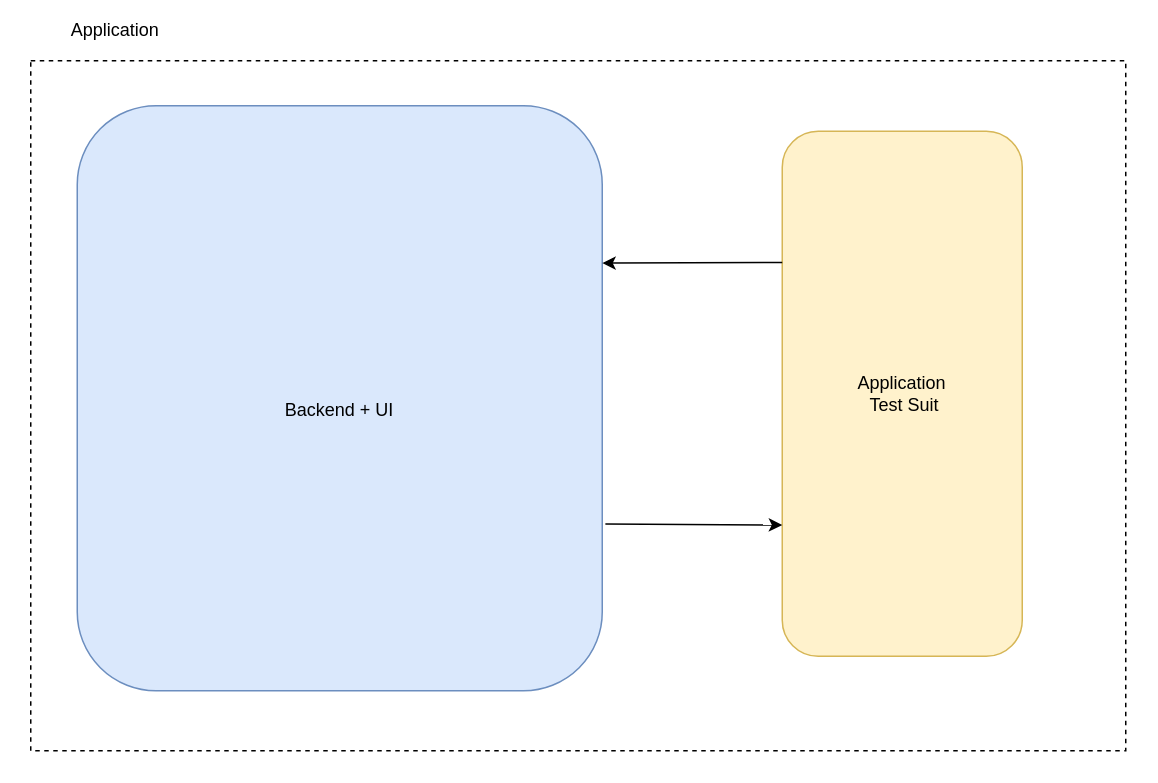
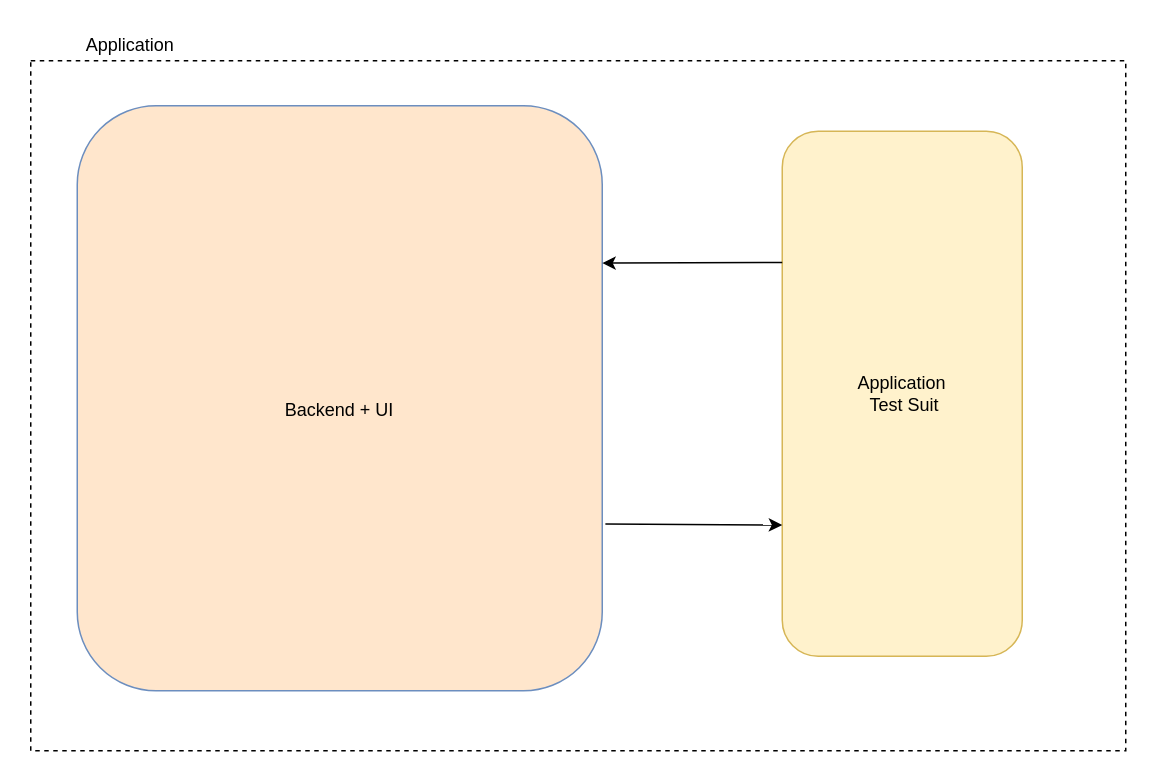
node "Application": moved (115, 31) -> (130, 46)
node "Backend + UI": fillcolor #dae8fc -> #ffe6cc
